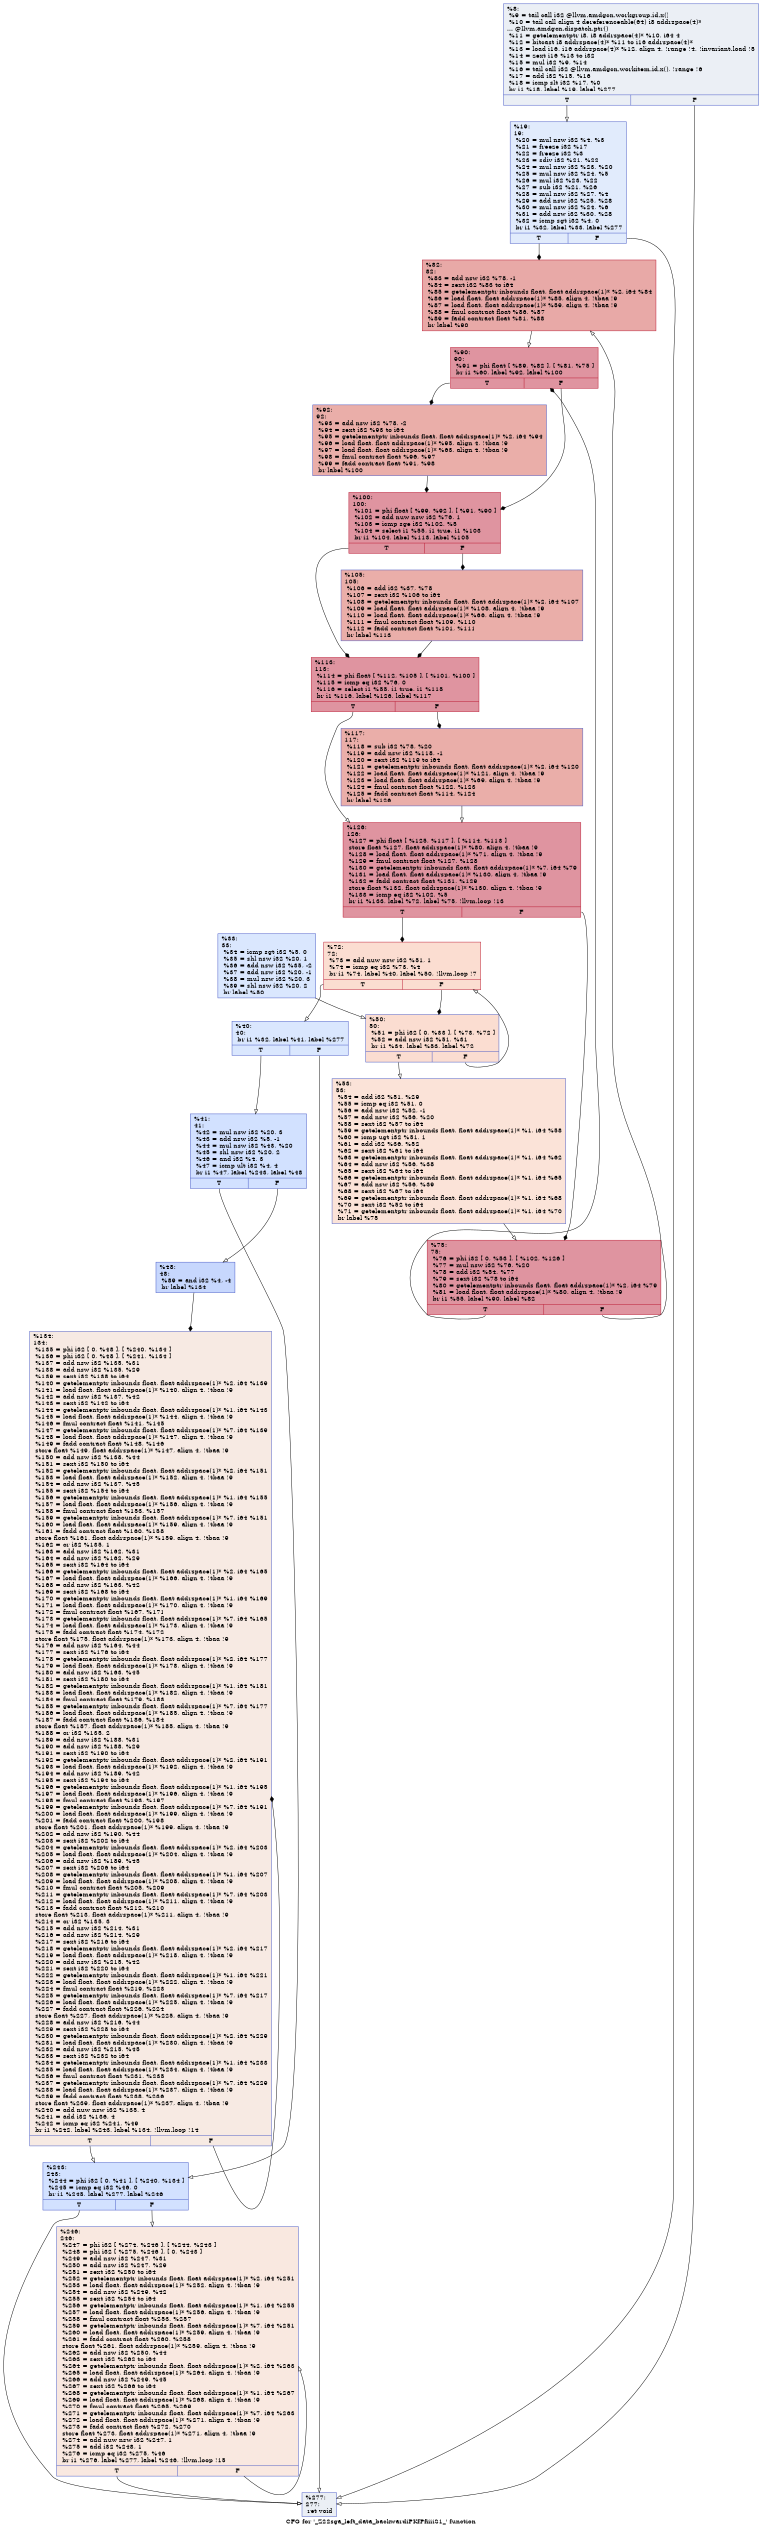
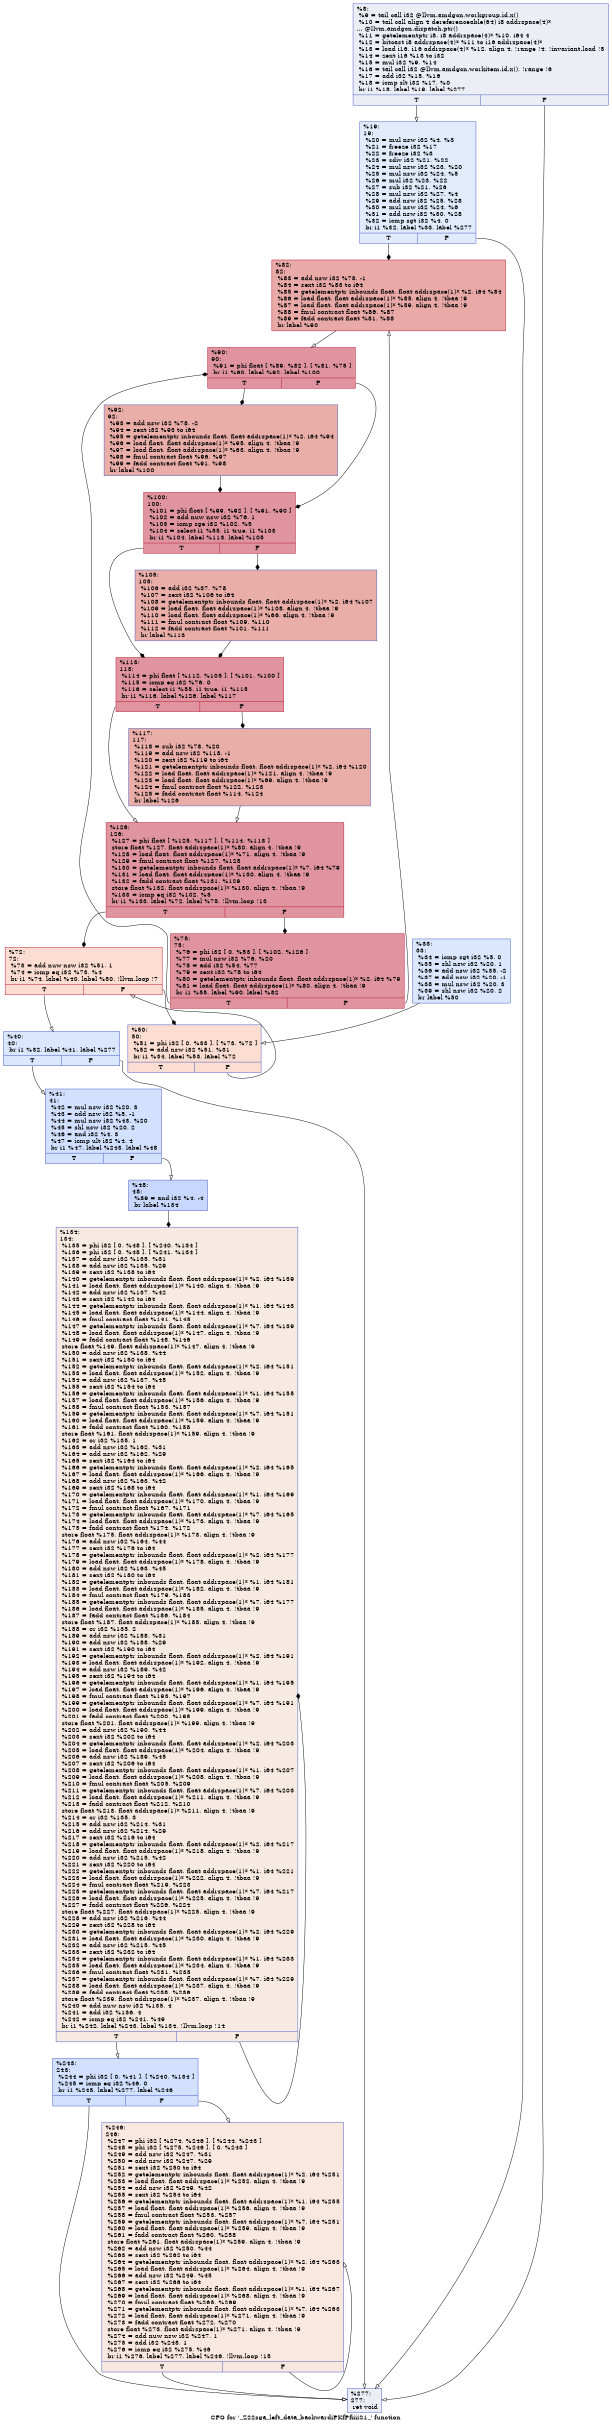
node "%53:": removed
edge "%41:" -> "%243:": removed
